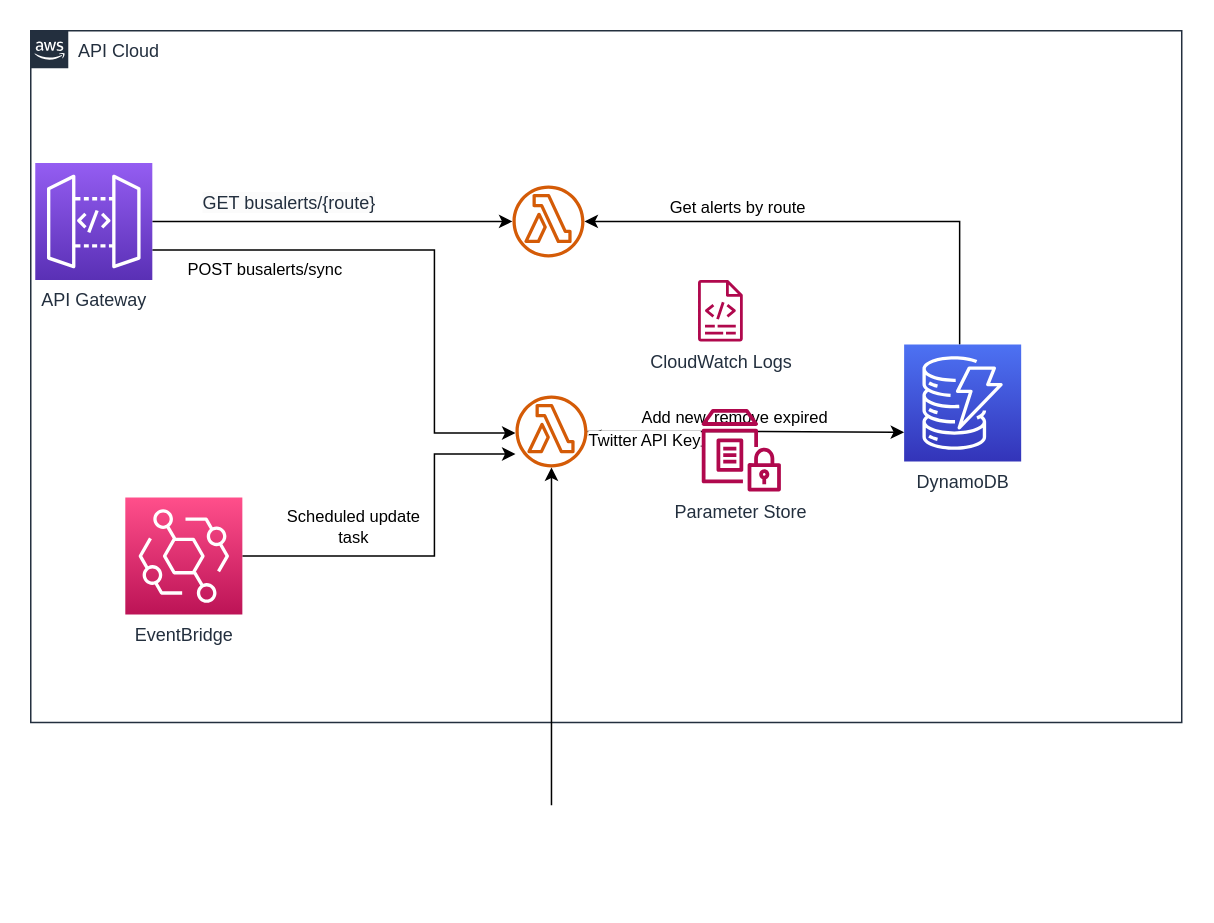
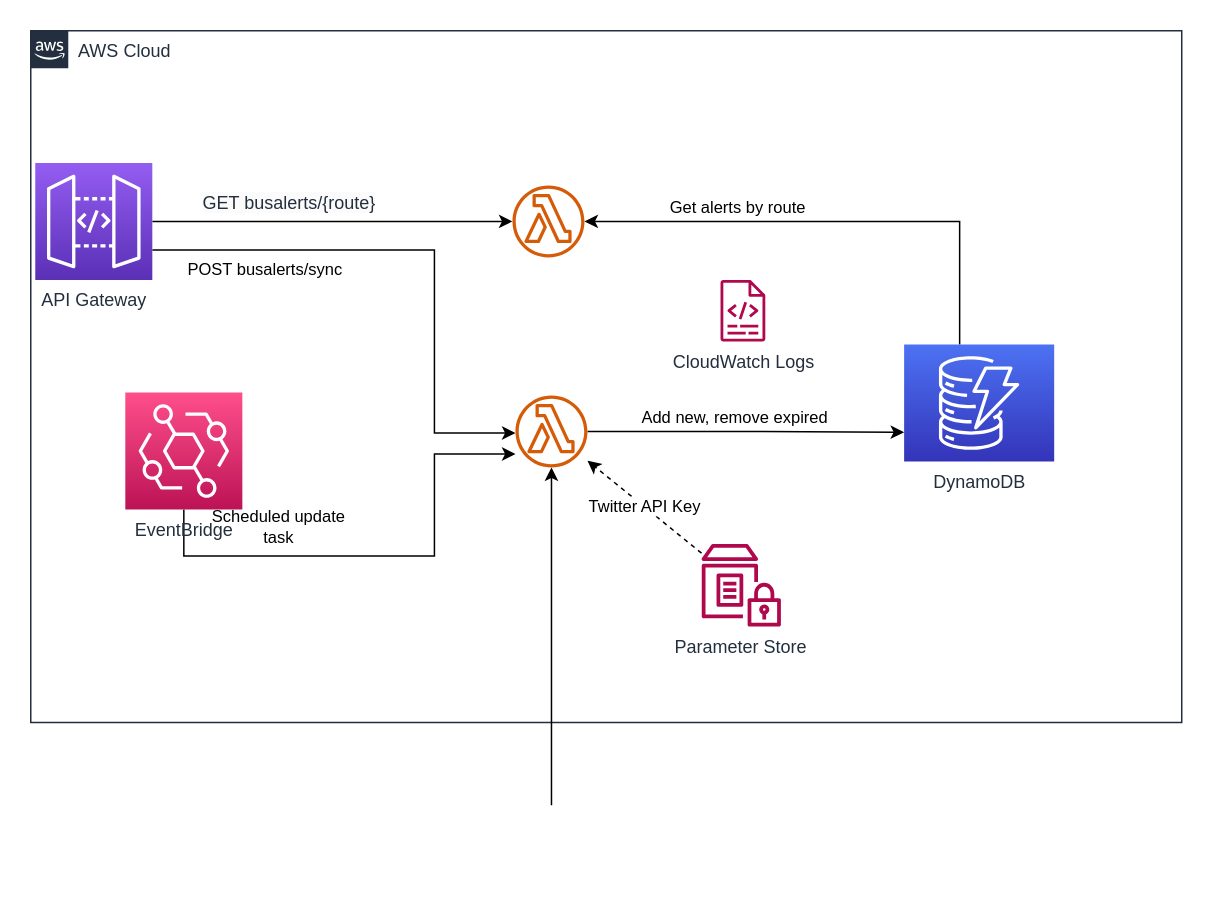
node "API Cloud": label "API Cloud" -> "AWS Cloud"
node "CloudWatch Logs": moved (720, 311) -> (743, 311)
node "DynamoDB": size 117x117 -> 150x117
node "Parameter Store": moved (741, 450) -> (741, 585)
node "EventBridge": moved (184, 556) -> (184, 451)
